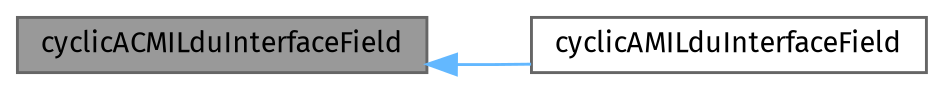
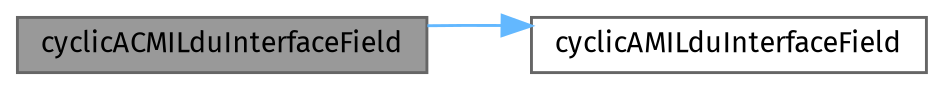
edge "cyclicAMILduInterfaceField" -> "cyclicACMILduInterfaceField": reversed
